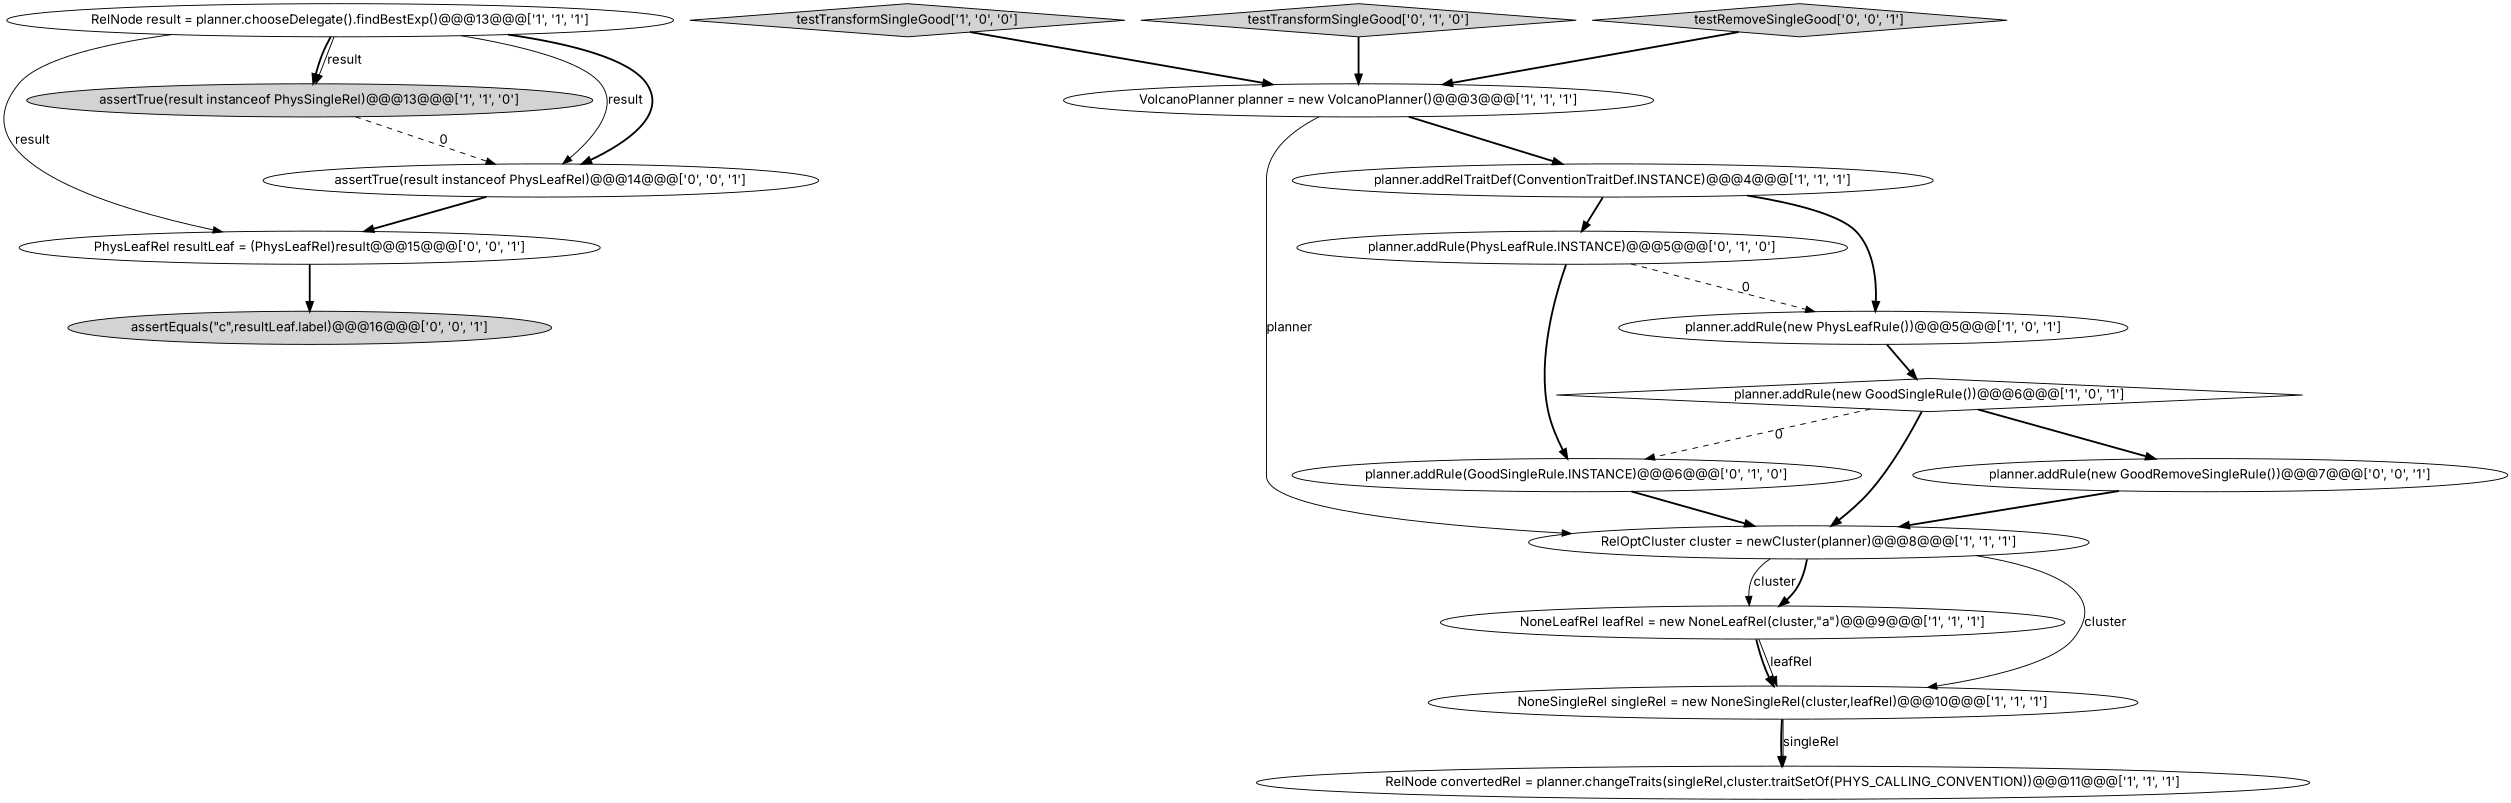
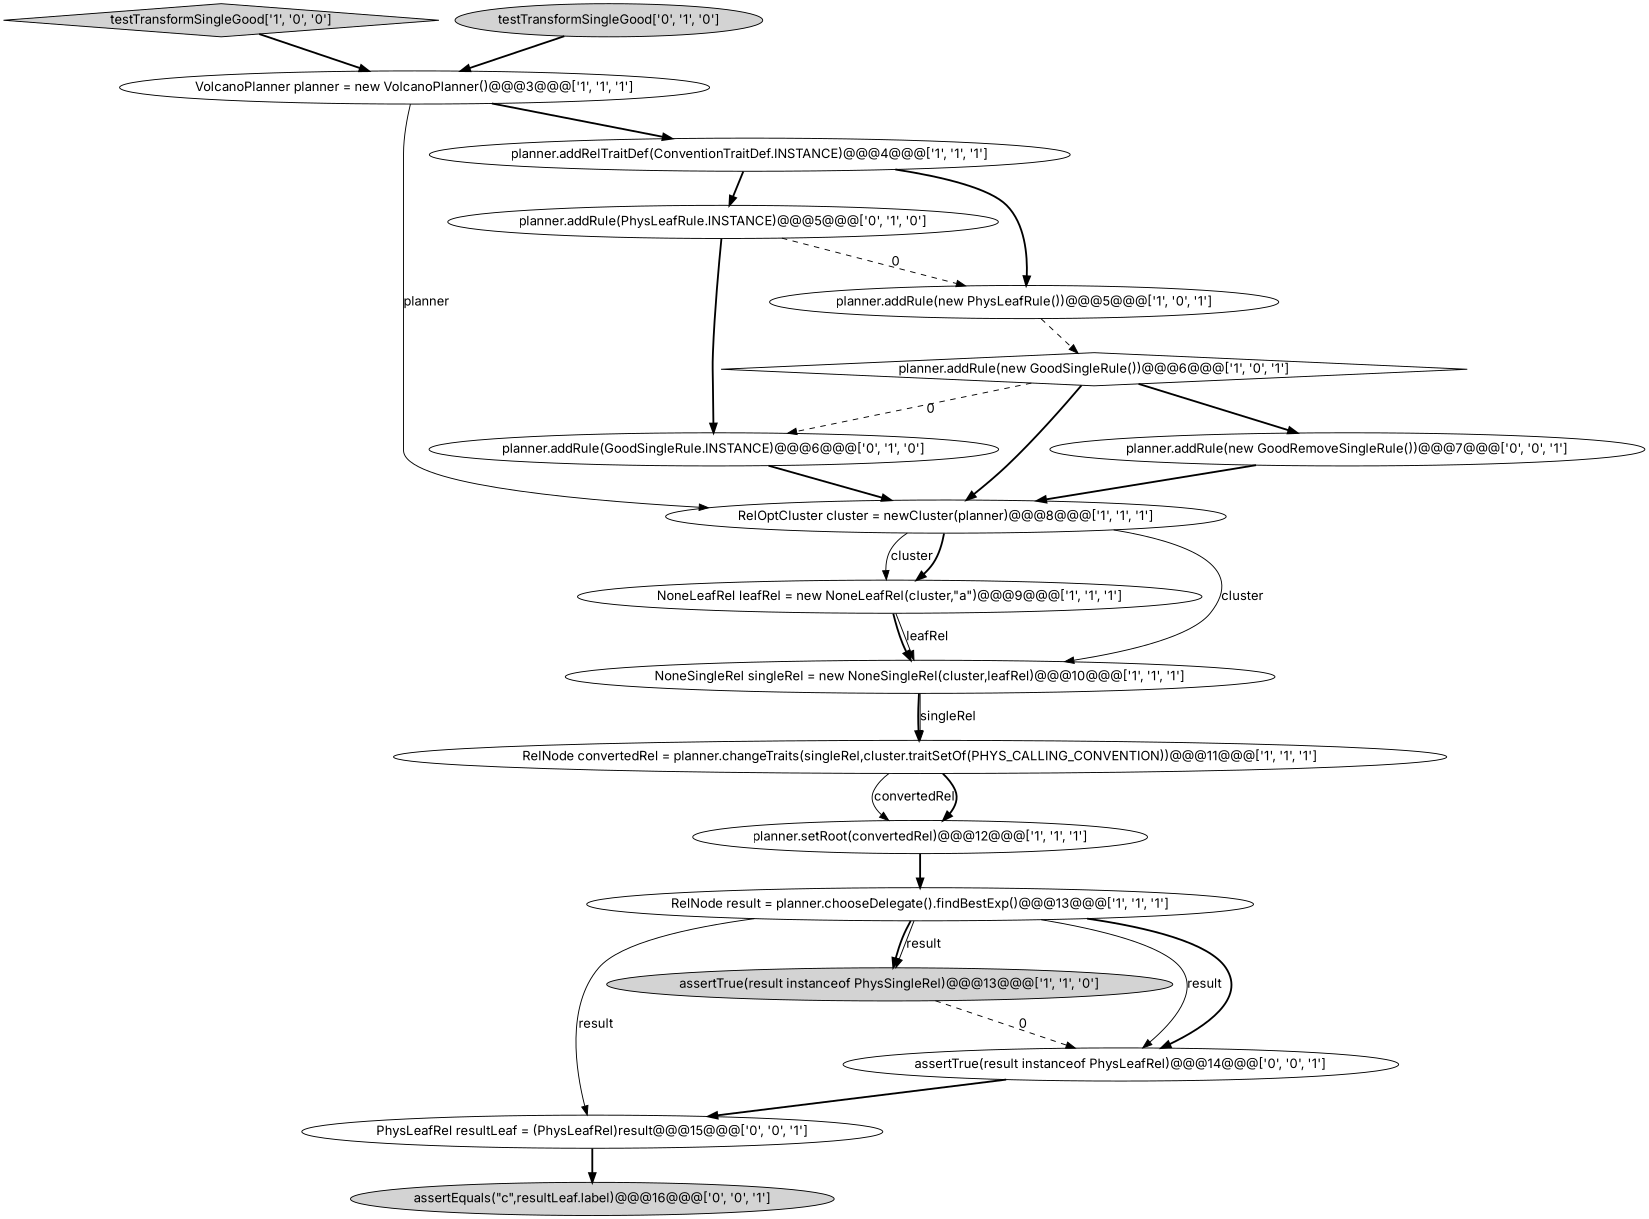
node "testTransformSingleGood['0', '1', '0']": shape diamond -> ellipse
node "testRemoveSingleGood['0', '0', '1']": removed
edge "planner.addRule(new PhysLeafRule())@@@5@@@['1', '0', '1']" -> "planner.addRule(new GoodSingleRule())@@@6@@@['1', '0', '1']": style bold -> dashed
node "planner.setRoot(convertedRel)@@@12@@@['1', '1', '1']": added
